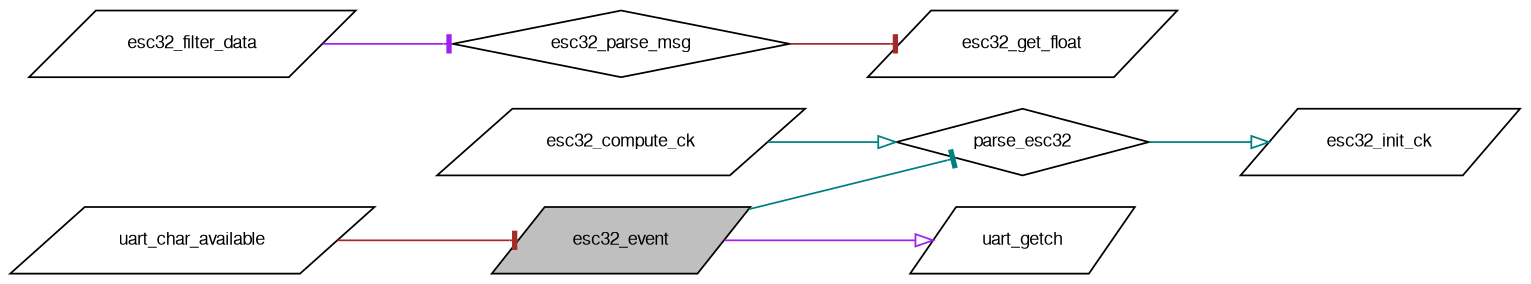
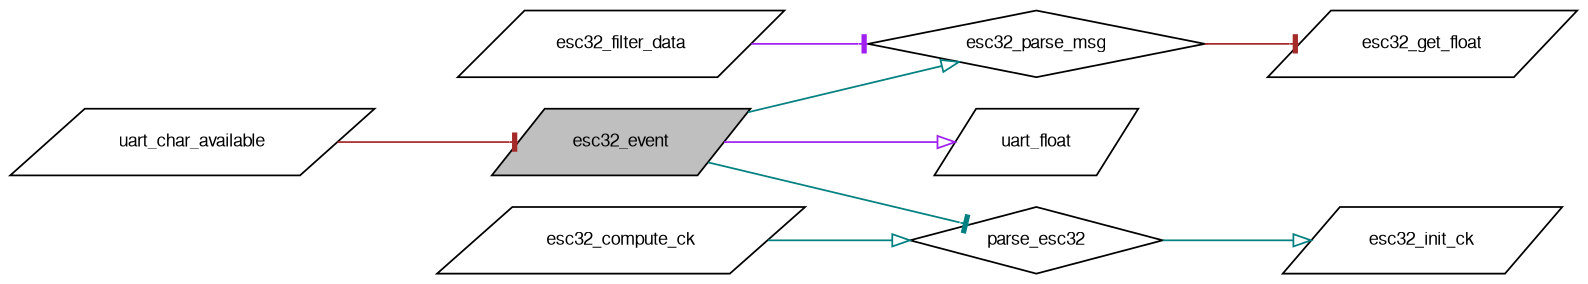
edge "esc32_event" -> "esc32_parse_msg": added
node "uart_getch": label "uart_getch" -> "uart_float"
